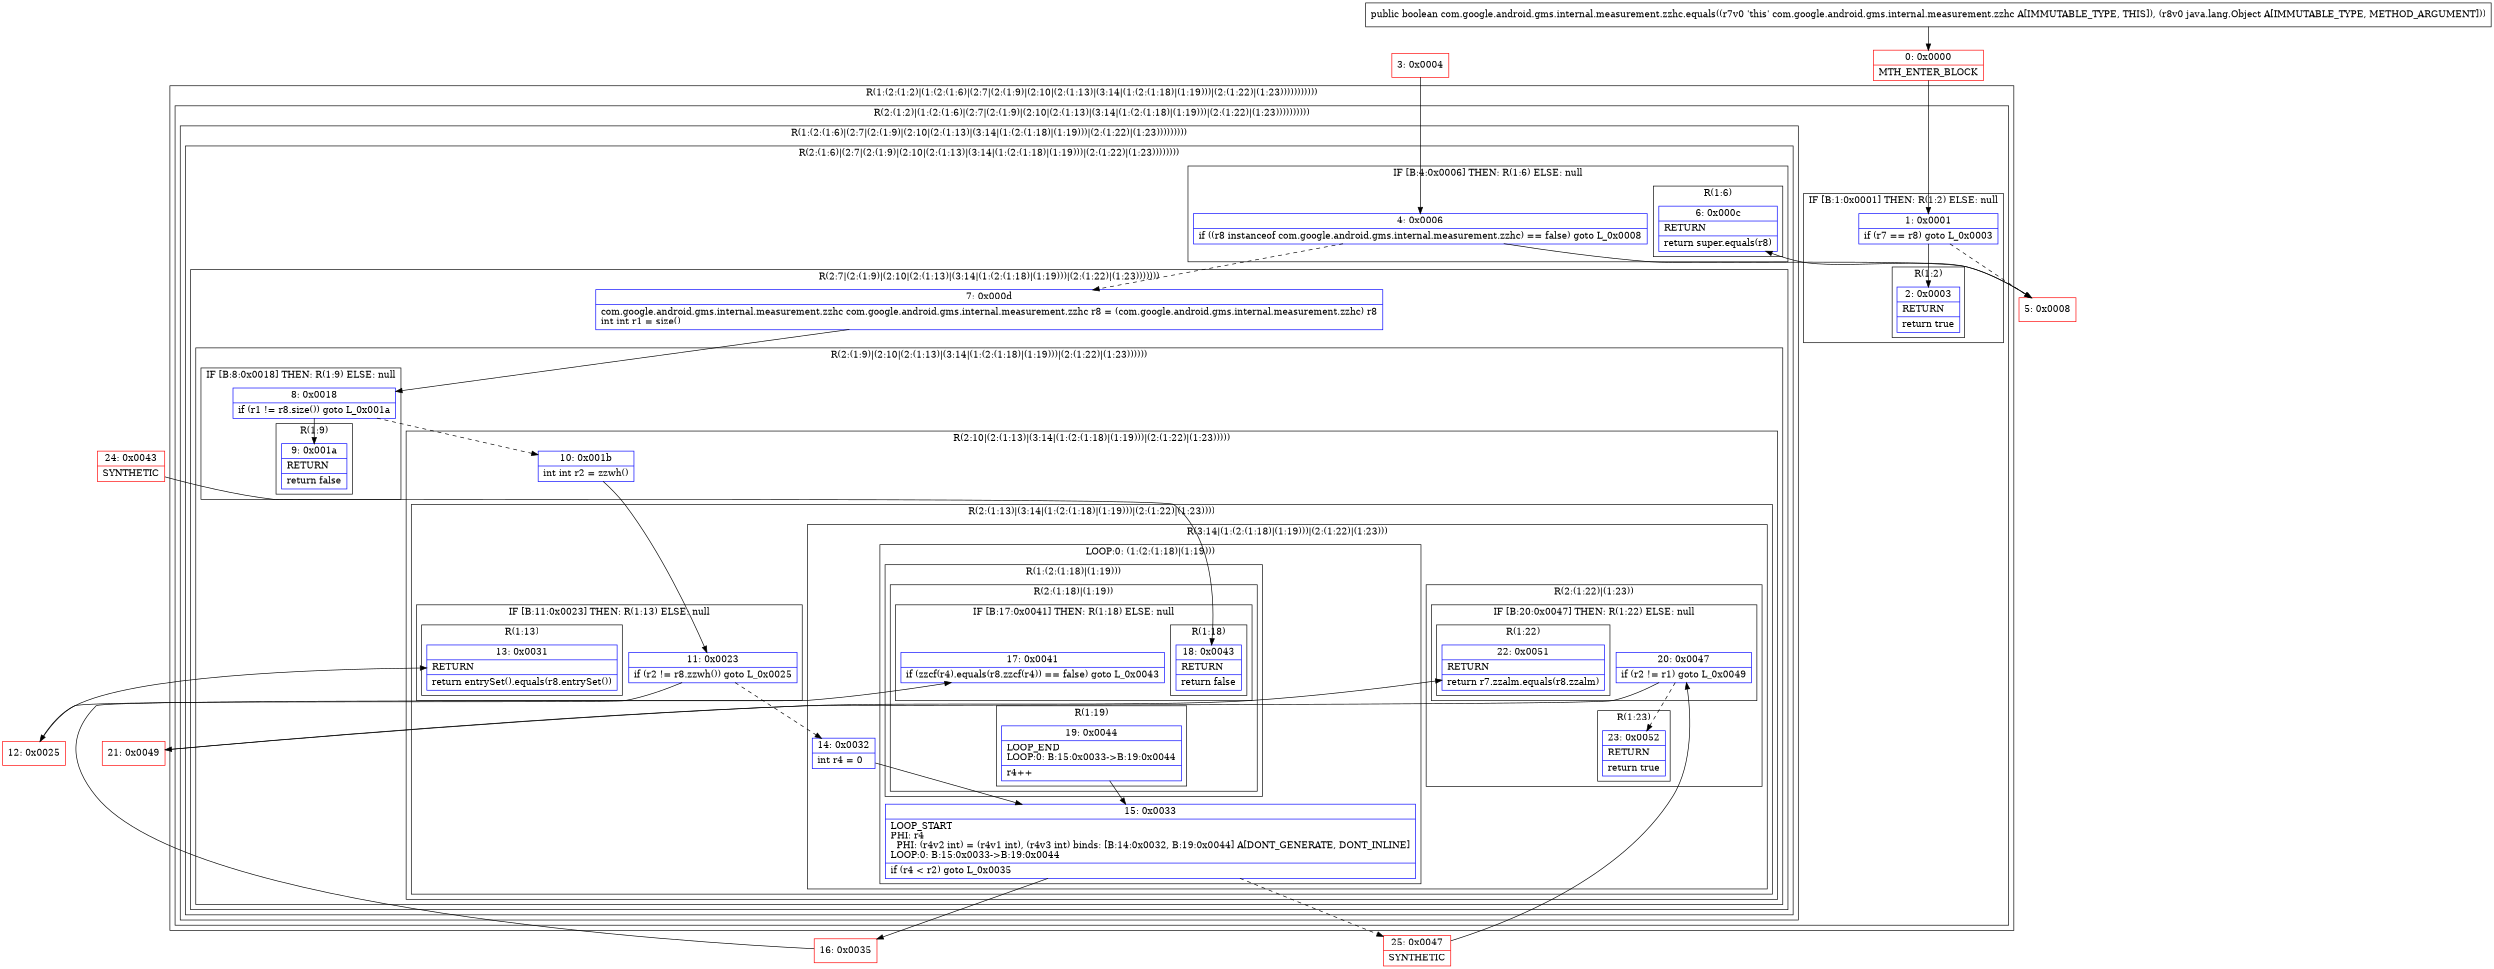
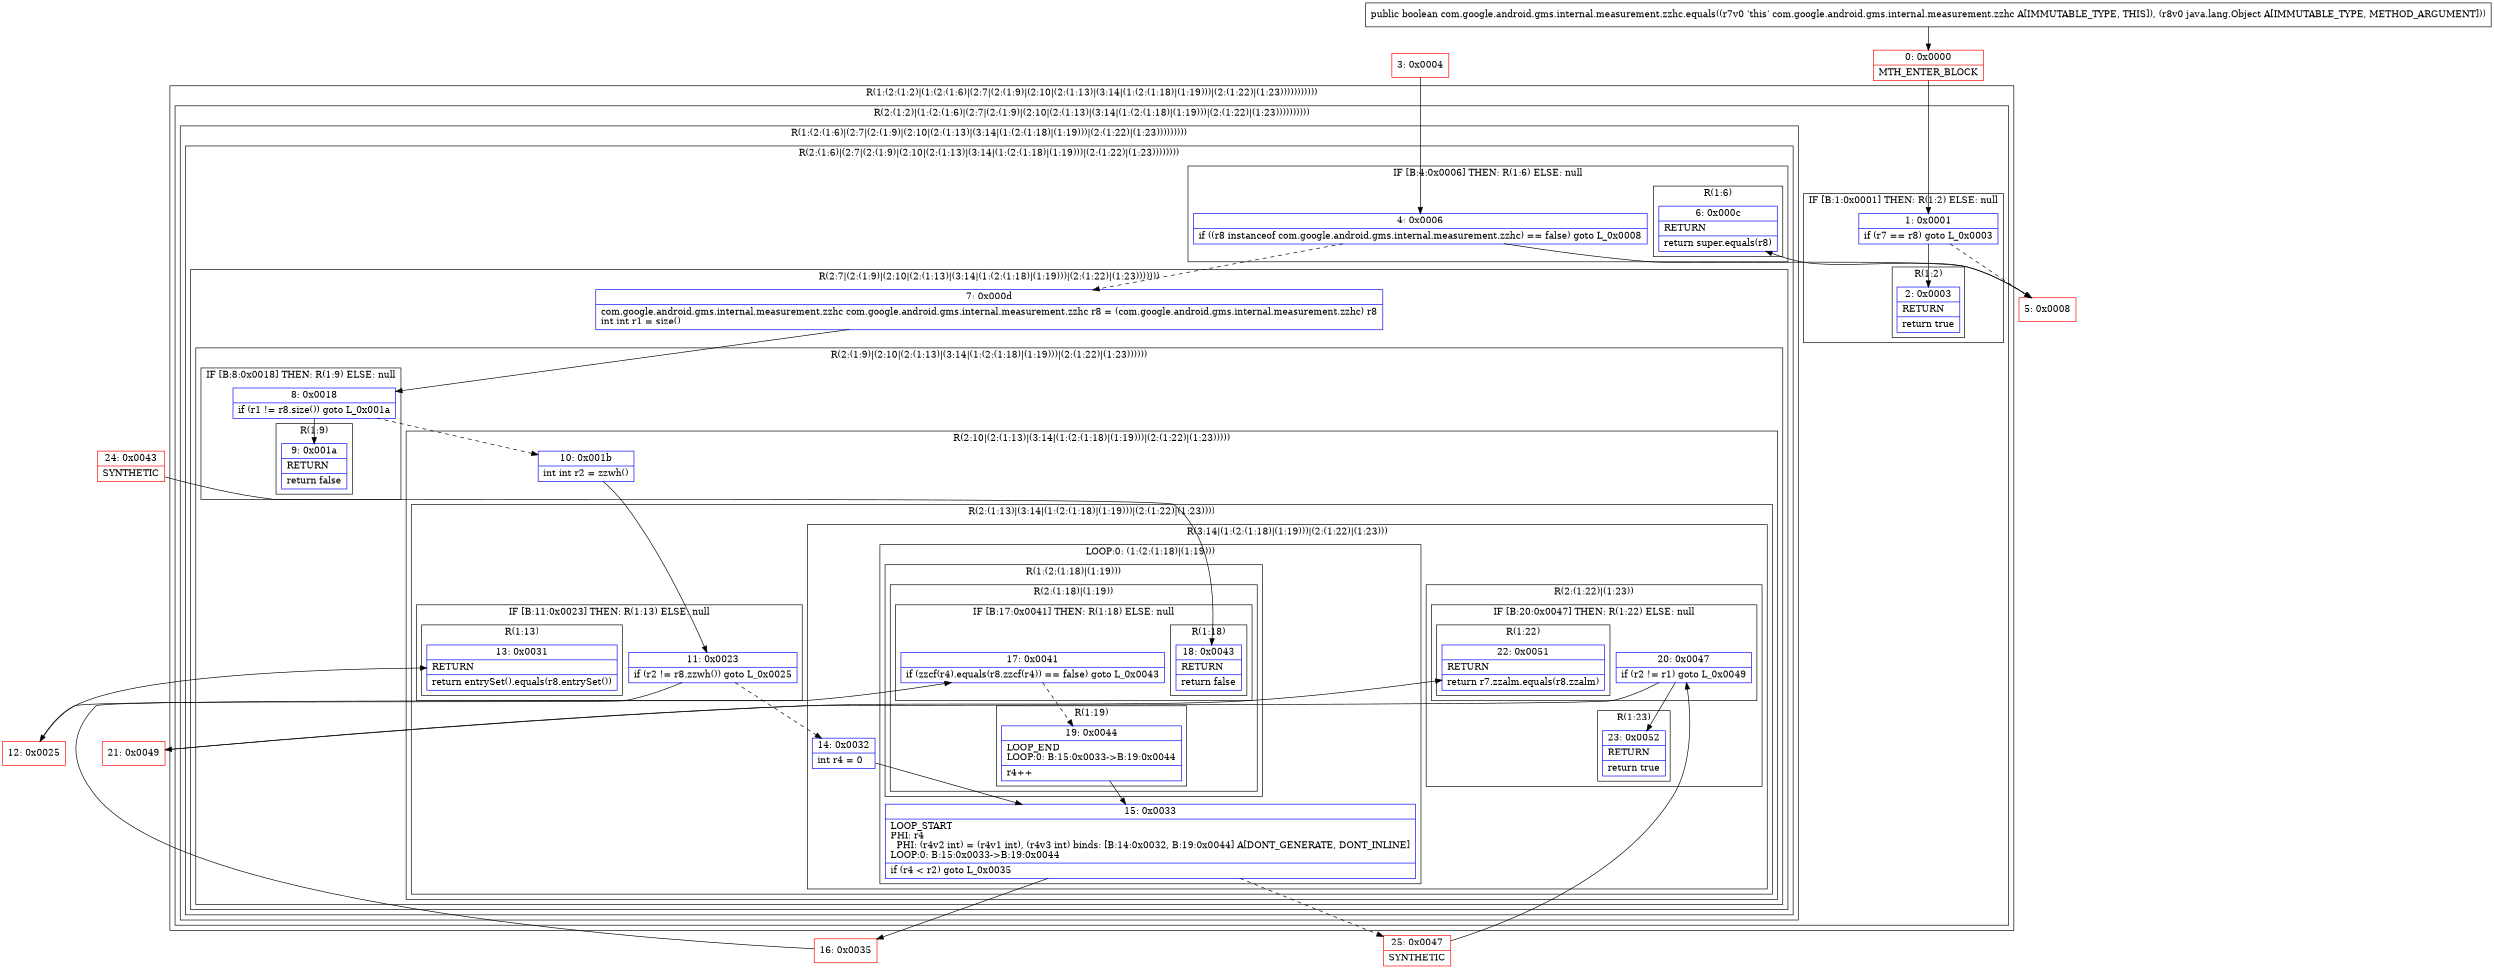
edge "17: 0x0041" -> "19: 0x0044": added
edge "20: 0x0047" -> "23: 0x0052": style dashed -> solid
